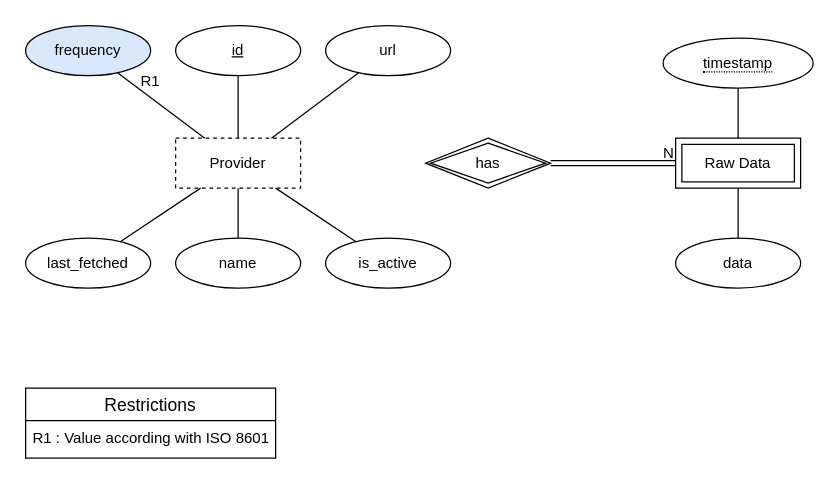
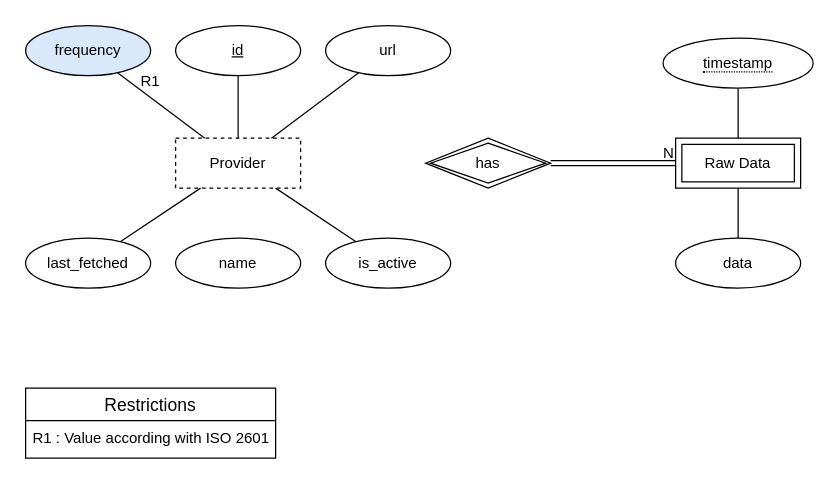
edge "Provider" -- "name": removed
node "R1 : Value according with ISO 8601": label "R1 : Value according with ISO 8601" -> "R1 : Value according with ISO 2601"
